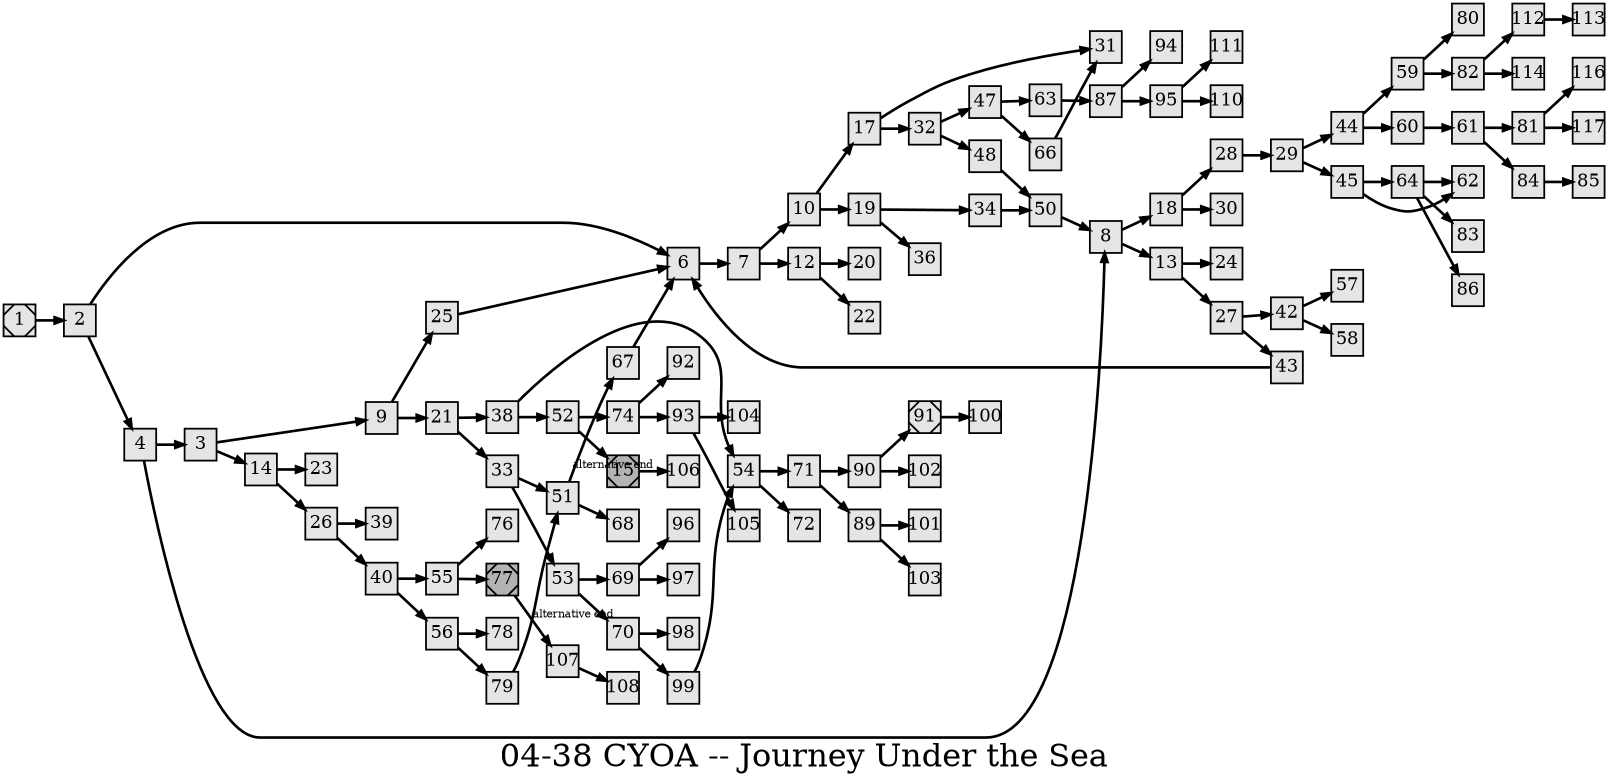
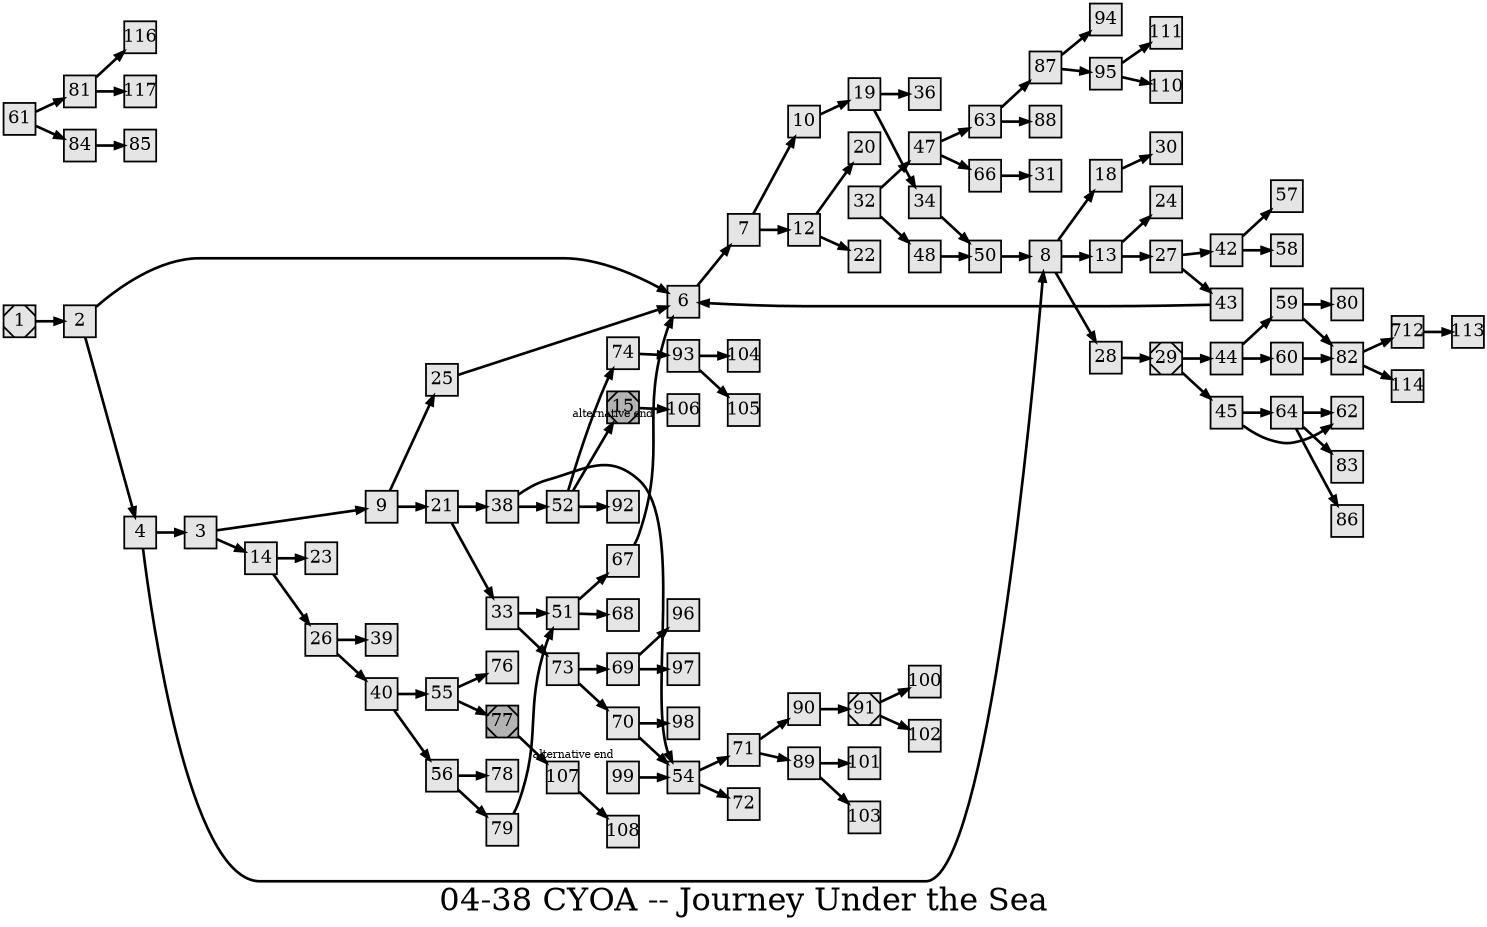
node "112": label "112" -> "712"
node "88": added
edge "60" -> "61": now "60" -> "82"
node "17": removed
node "29": shape box -> Msquare
edge "18" -> "28": now "8" -> "28"
edge "74" -> "92": now "52" -> "92"
edge "90" -> "102": now "91" -> "102"
node "53": label "53" -> "73"
edge "70" -> "99": now "70" -> "54"
